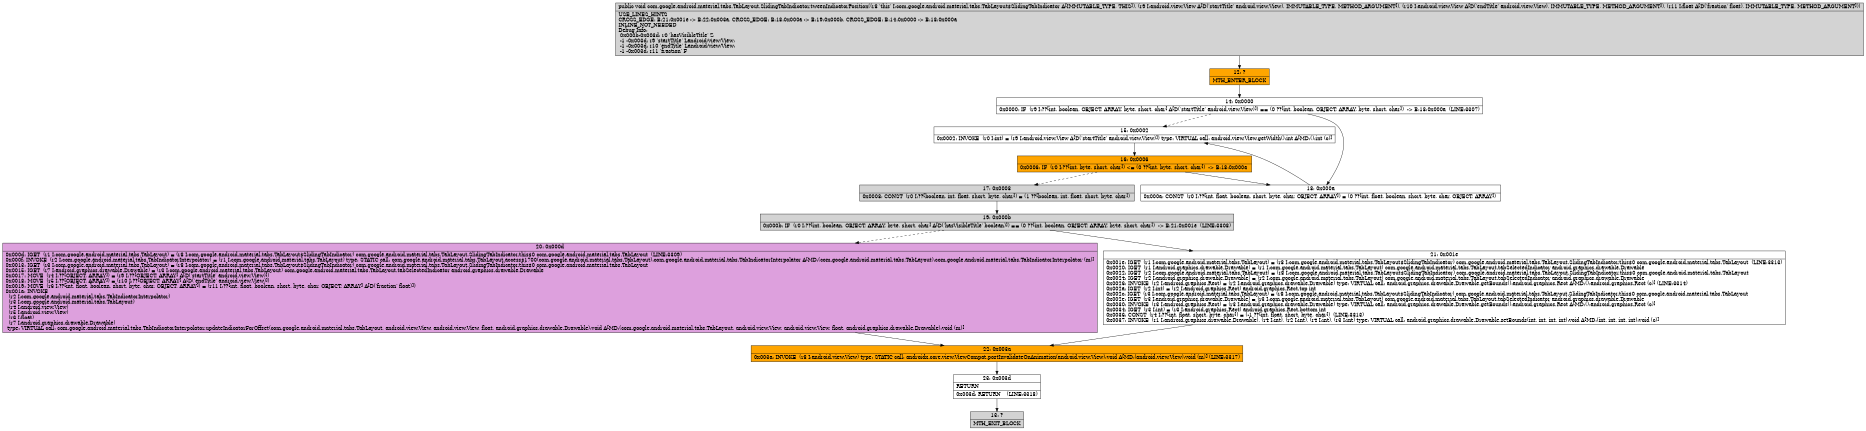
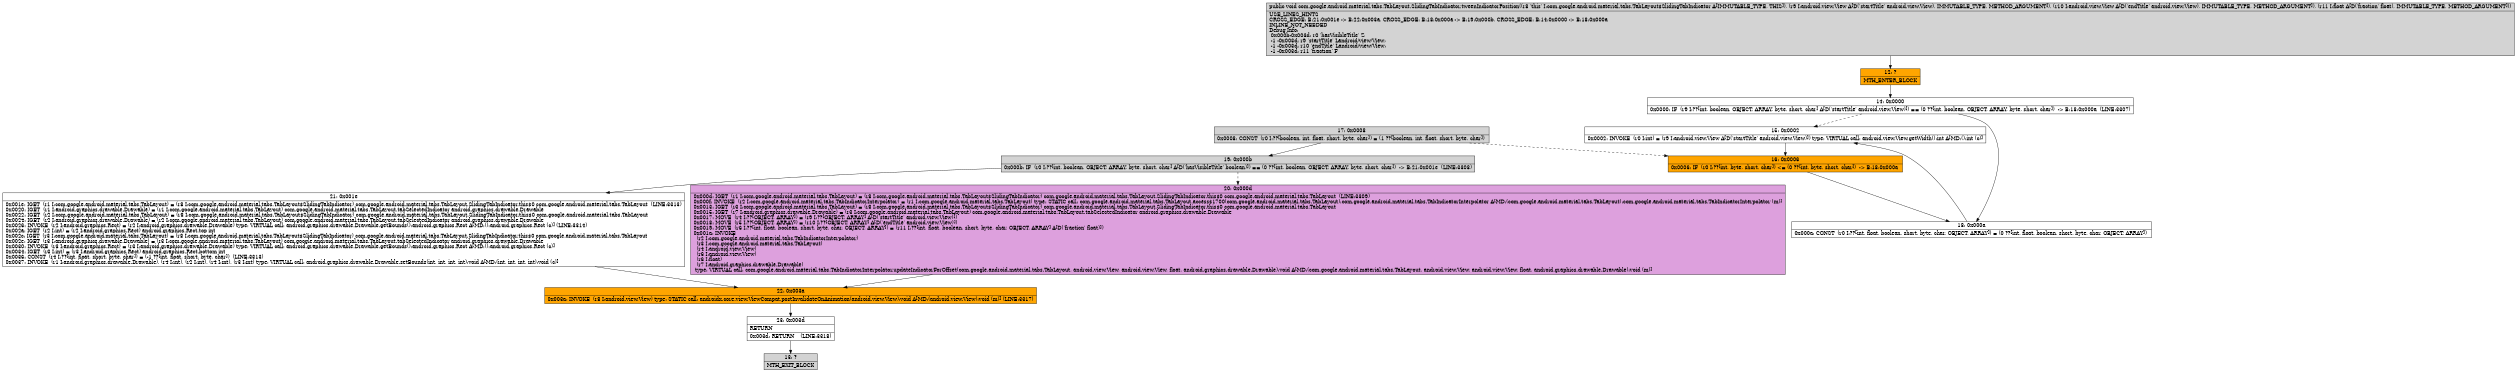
edge "16: 0x0006" -> "17: 0x0008": reversed
node "20: 0x000d": text "(r5 I:android.view.View)" -> "(r6 I:android.view.View)"
